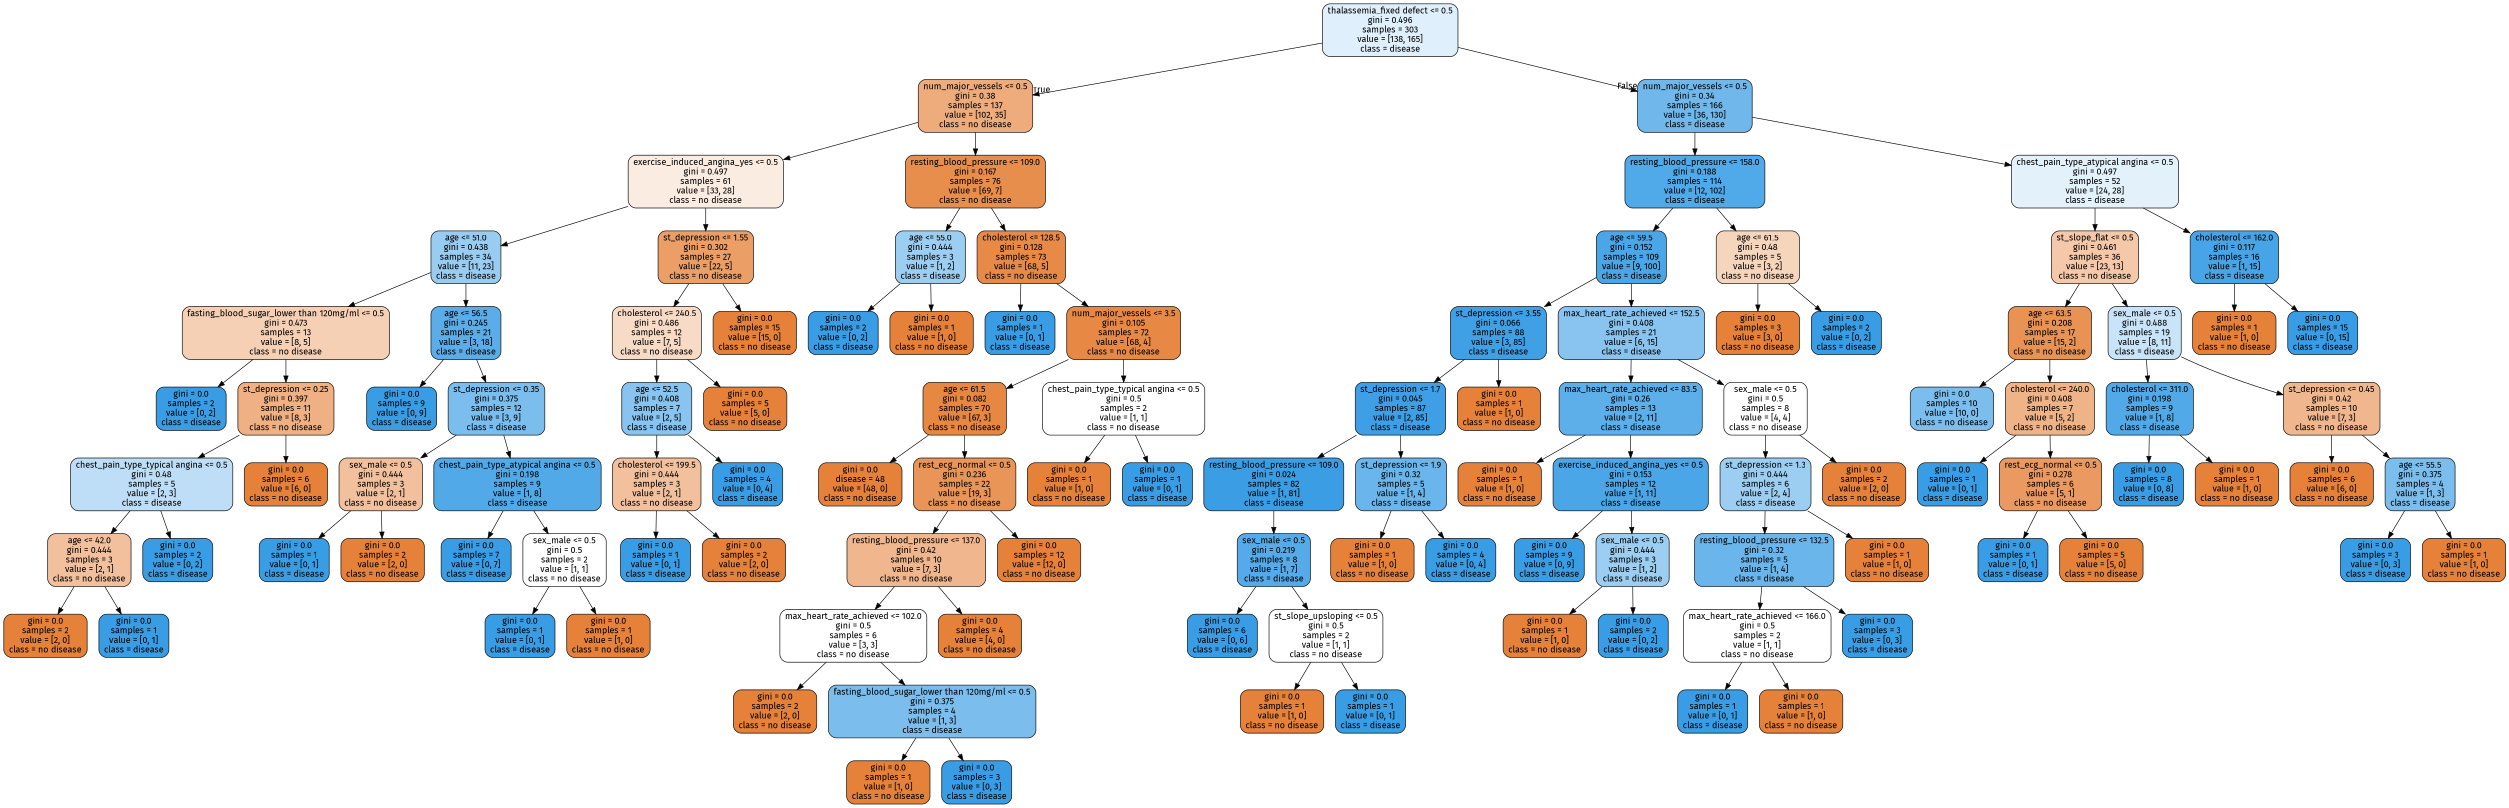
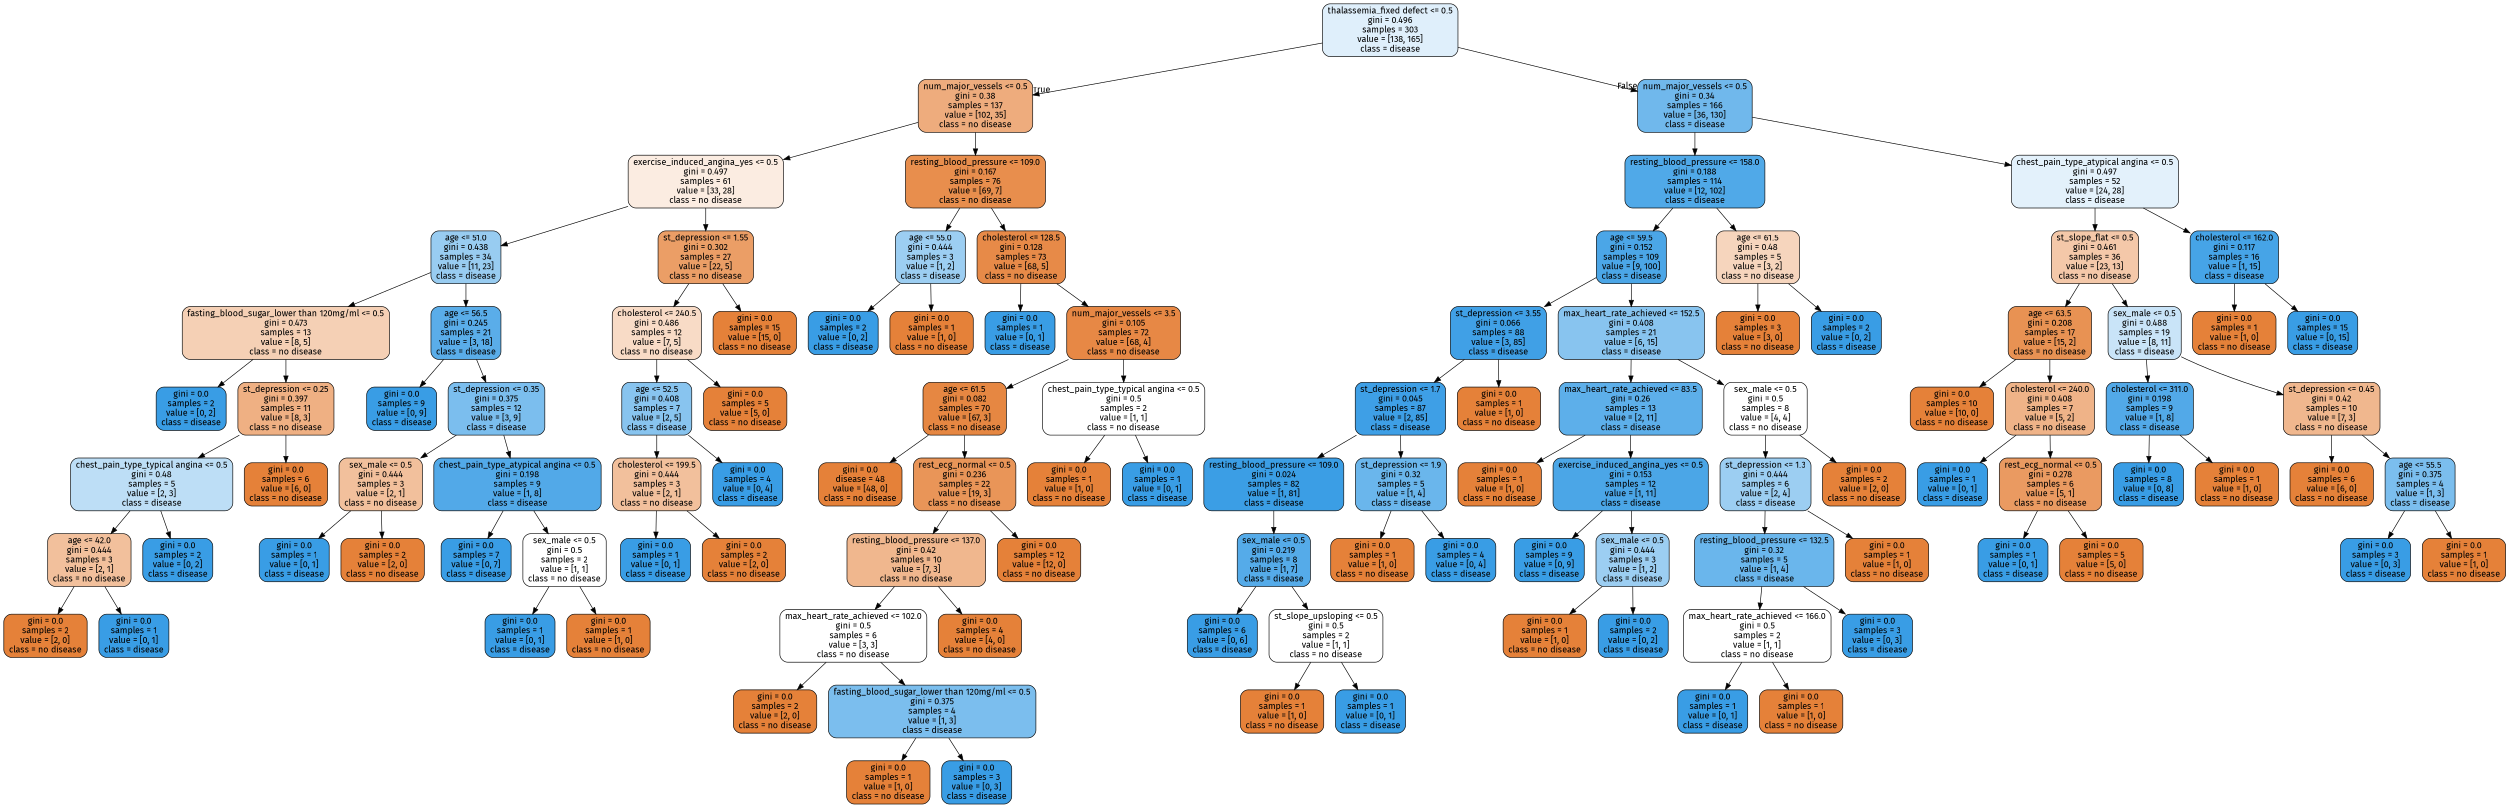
node "gini = 0.0 samples = 10 value = [10, 0] class = no disease": fillcolor #7bbeee -> #e58139
